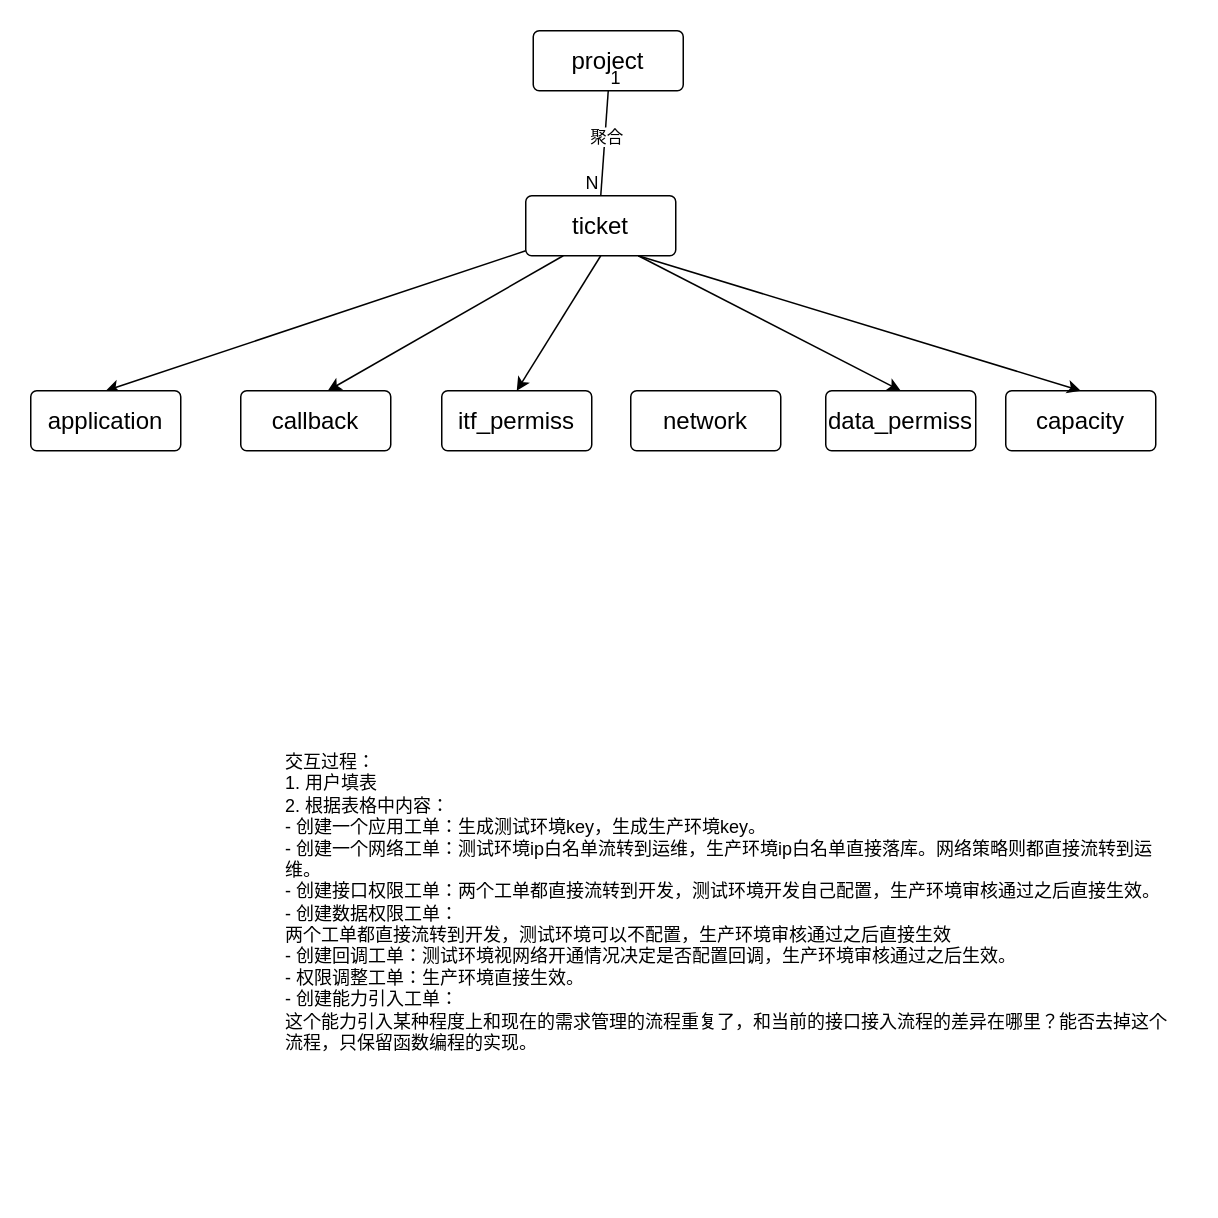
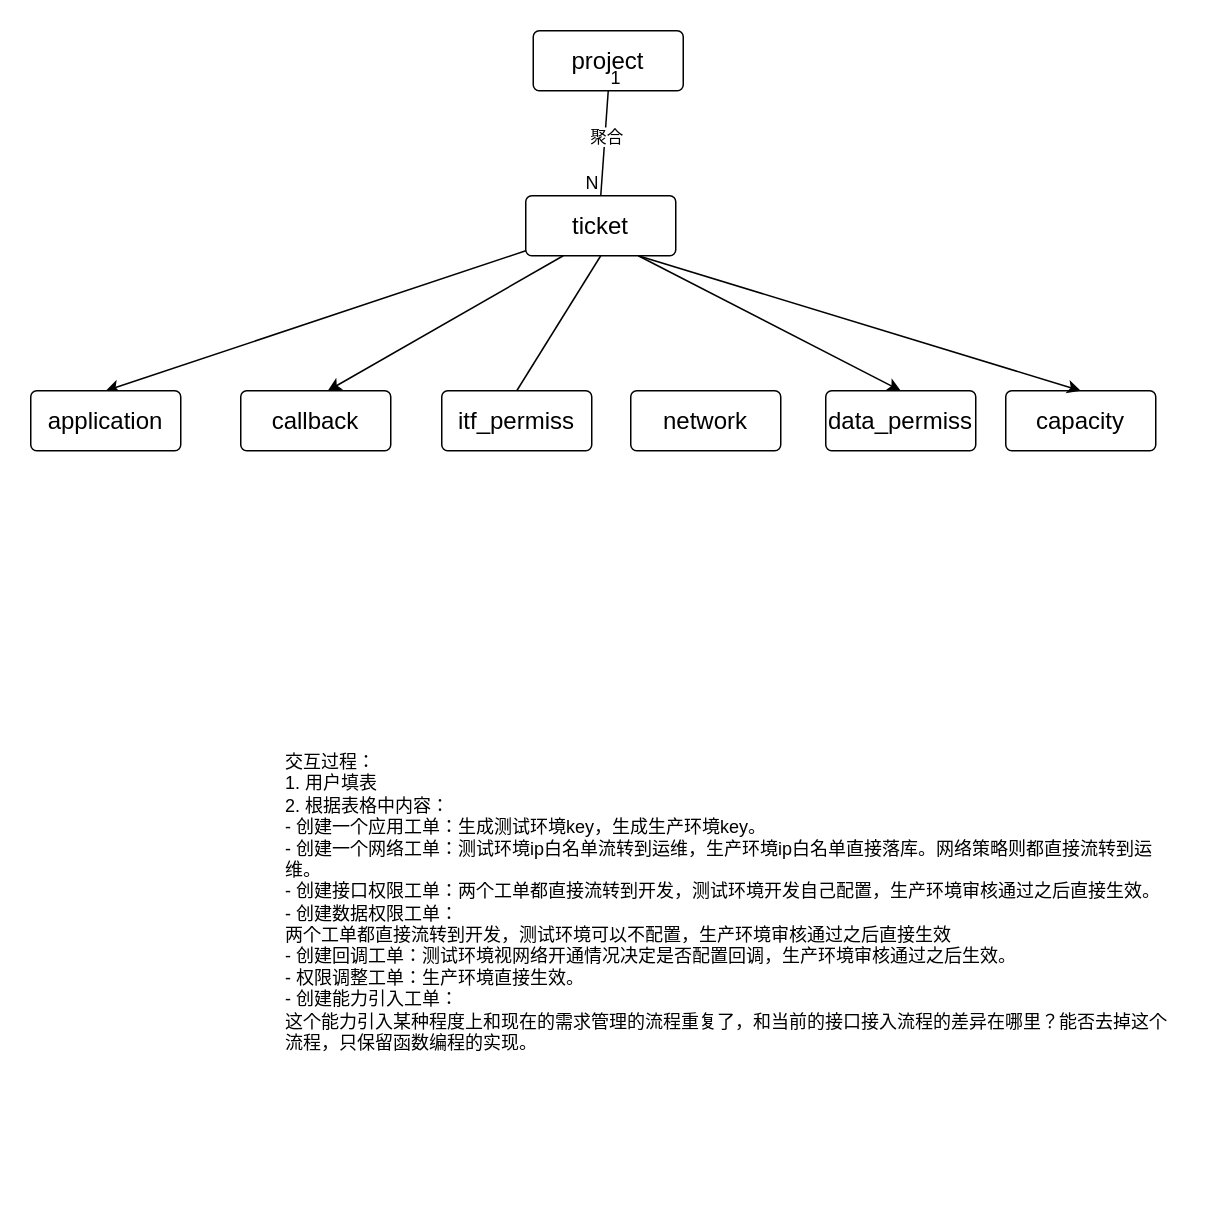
edge "ticket" -> "itf_permiss": arrowhead classic -> none
